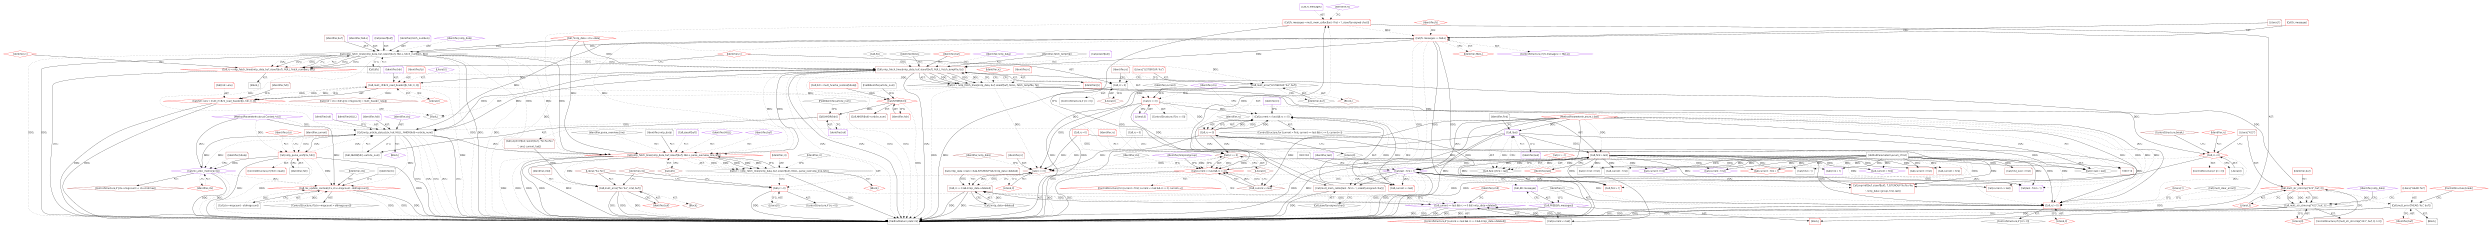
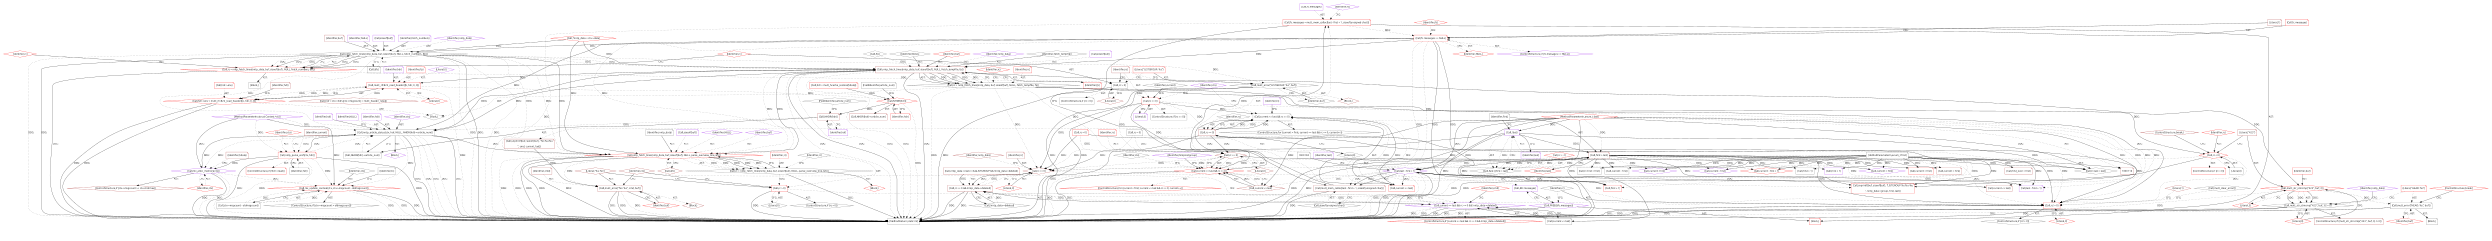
edge "(Call,mutt_rfc822_read_header(fp, hdr, 0, 0))" -> "(Call,hdr = ctx->hdrs[ctx->msgcount] = mutt_header_new())": reversed
node "(Identifier,parse_overview_line)": removed
